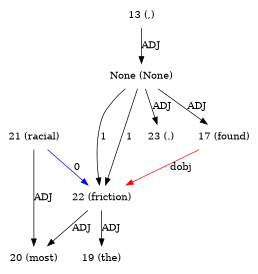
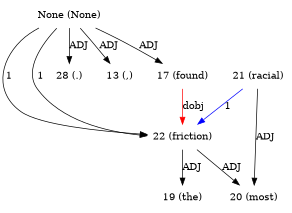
edge "13 (,)" -> "None (None)": reversed
node "23 (.)": label "23 (.)" -> "28 (.)"
edge "21 (racial)" -> "22 (friction)": label "0" -> "1"
